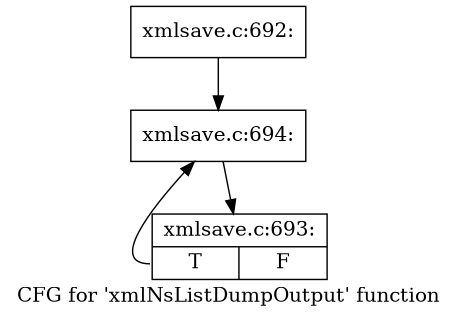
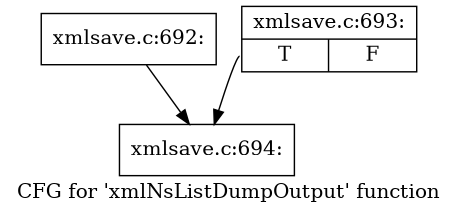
edge "xmlsave.c:694:" -> "xmlsave.c:693:": removed
